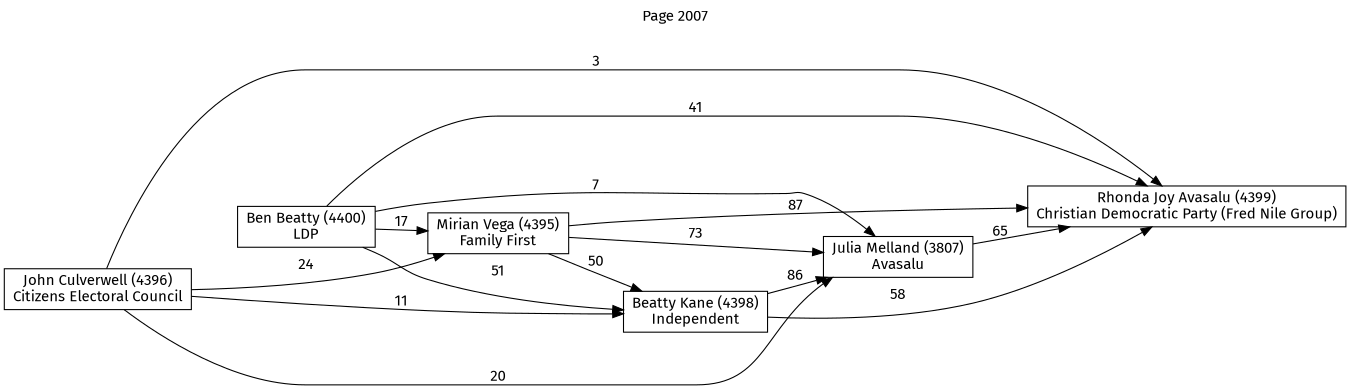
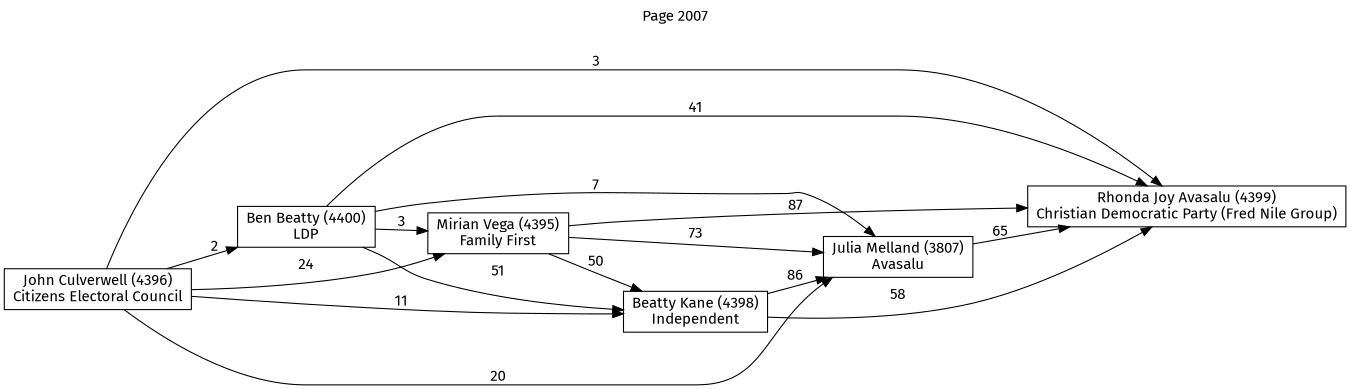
edge "Ben Beatty (4400) LDP" -> "Mirian Vega (4395) Family First": label "17" -> "3"
edge "John Culverwell (4396) Citizens Electoral Council" -> "Ben Beatty (4400) LDP": added, label "2"
